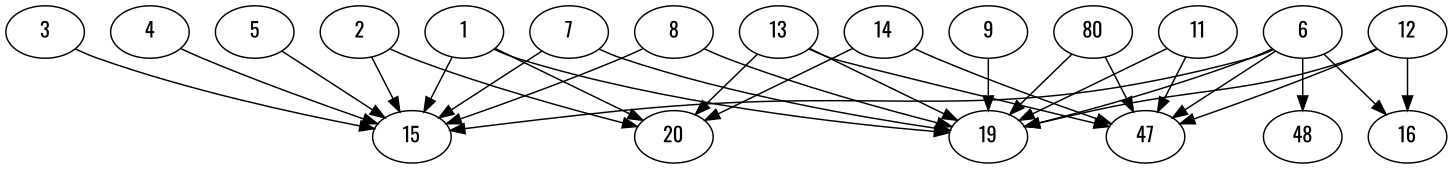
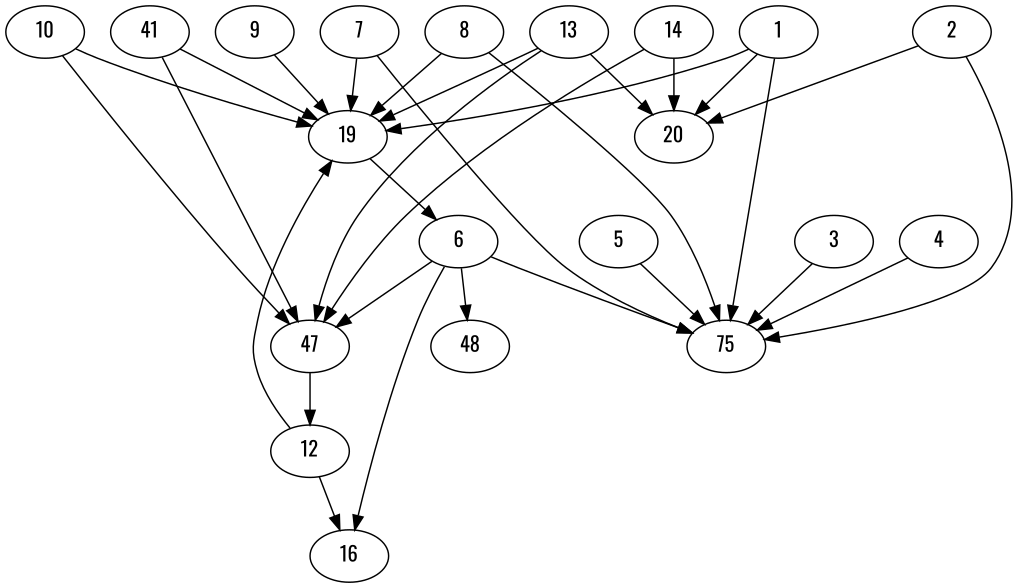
node "80": label "80" -> "10"
node "11": label "11" -> "41"
edge "12" -> "47": reversed
edge "6" -> "19": reversed
node "15": label "15" -> "75"
